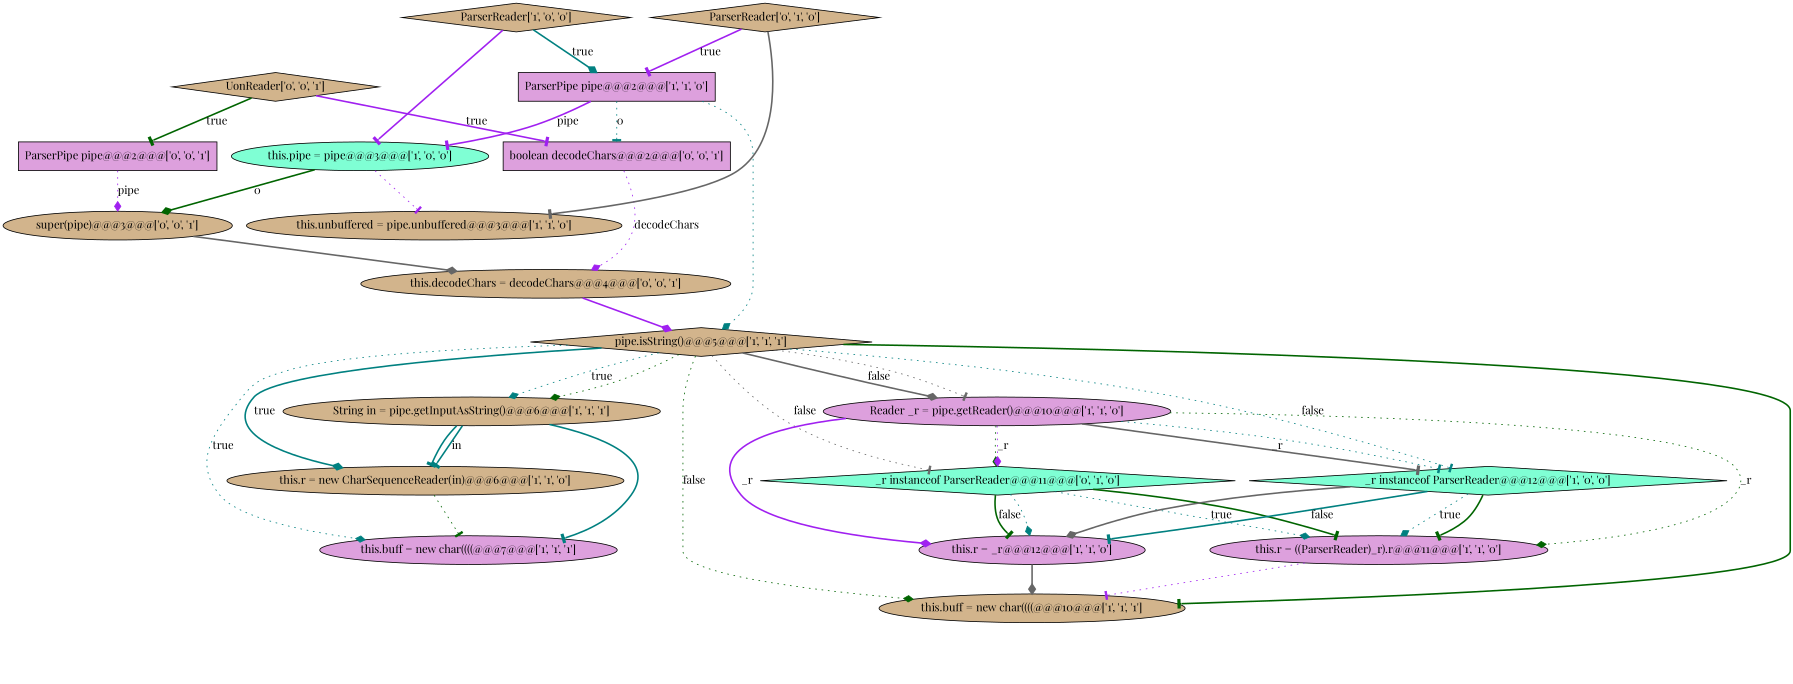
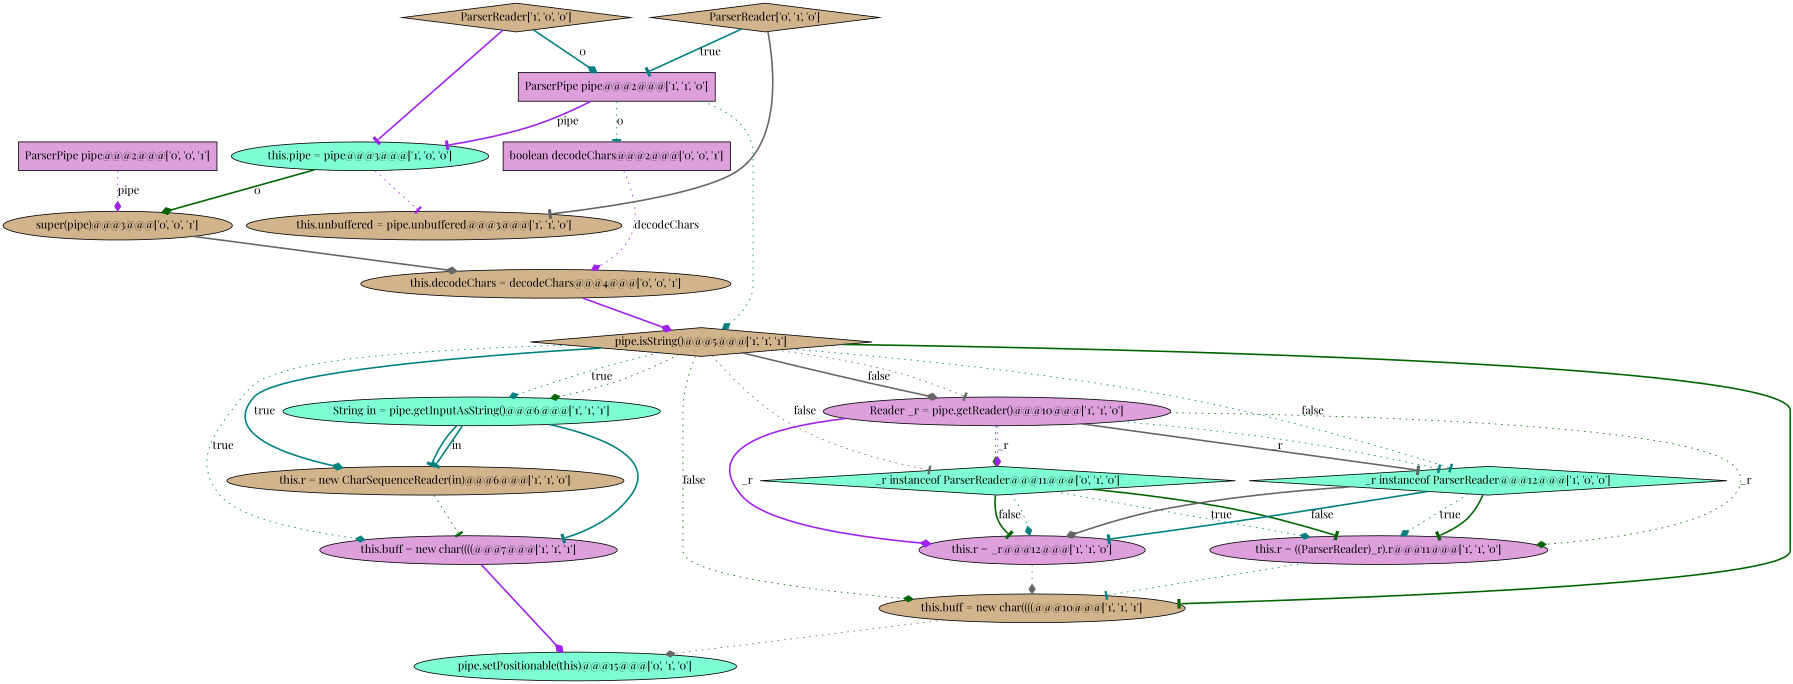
edge "ParserReader['0', '1', '0']" -> "ParserPipe pipe@@@2@@@['1', '1', '0']": color purple -> teal
edge "ParserReader['1', '0', '0']" -> "ParserPipe pipe@@@2@@@['1', '1', '0']": label "true" -> "0"
node "UonReader['0', '0', '1']": removed
node "String in = pipe.getInputAsString()@@@6@@@['1', '1', '1']": fillcolor tan -> aquamarine
edge "this.r = _r@@@12@@@['1', '1', '0']" -> "this.buff = new char((((@@@10@@@['1', '1', '1']": style bold -> dotted
edge "this.r = ((ParserReader)_r).r@@@11@@@['1', '1', '0']" -> "this.buff = new char((((@@@10@@@['1', '1', '1']": color purple -> teal
node "pipe.setPositionable(this)@@@15@@@['0', '1', '0']": added
